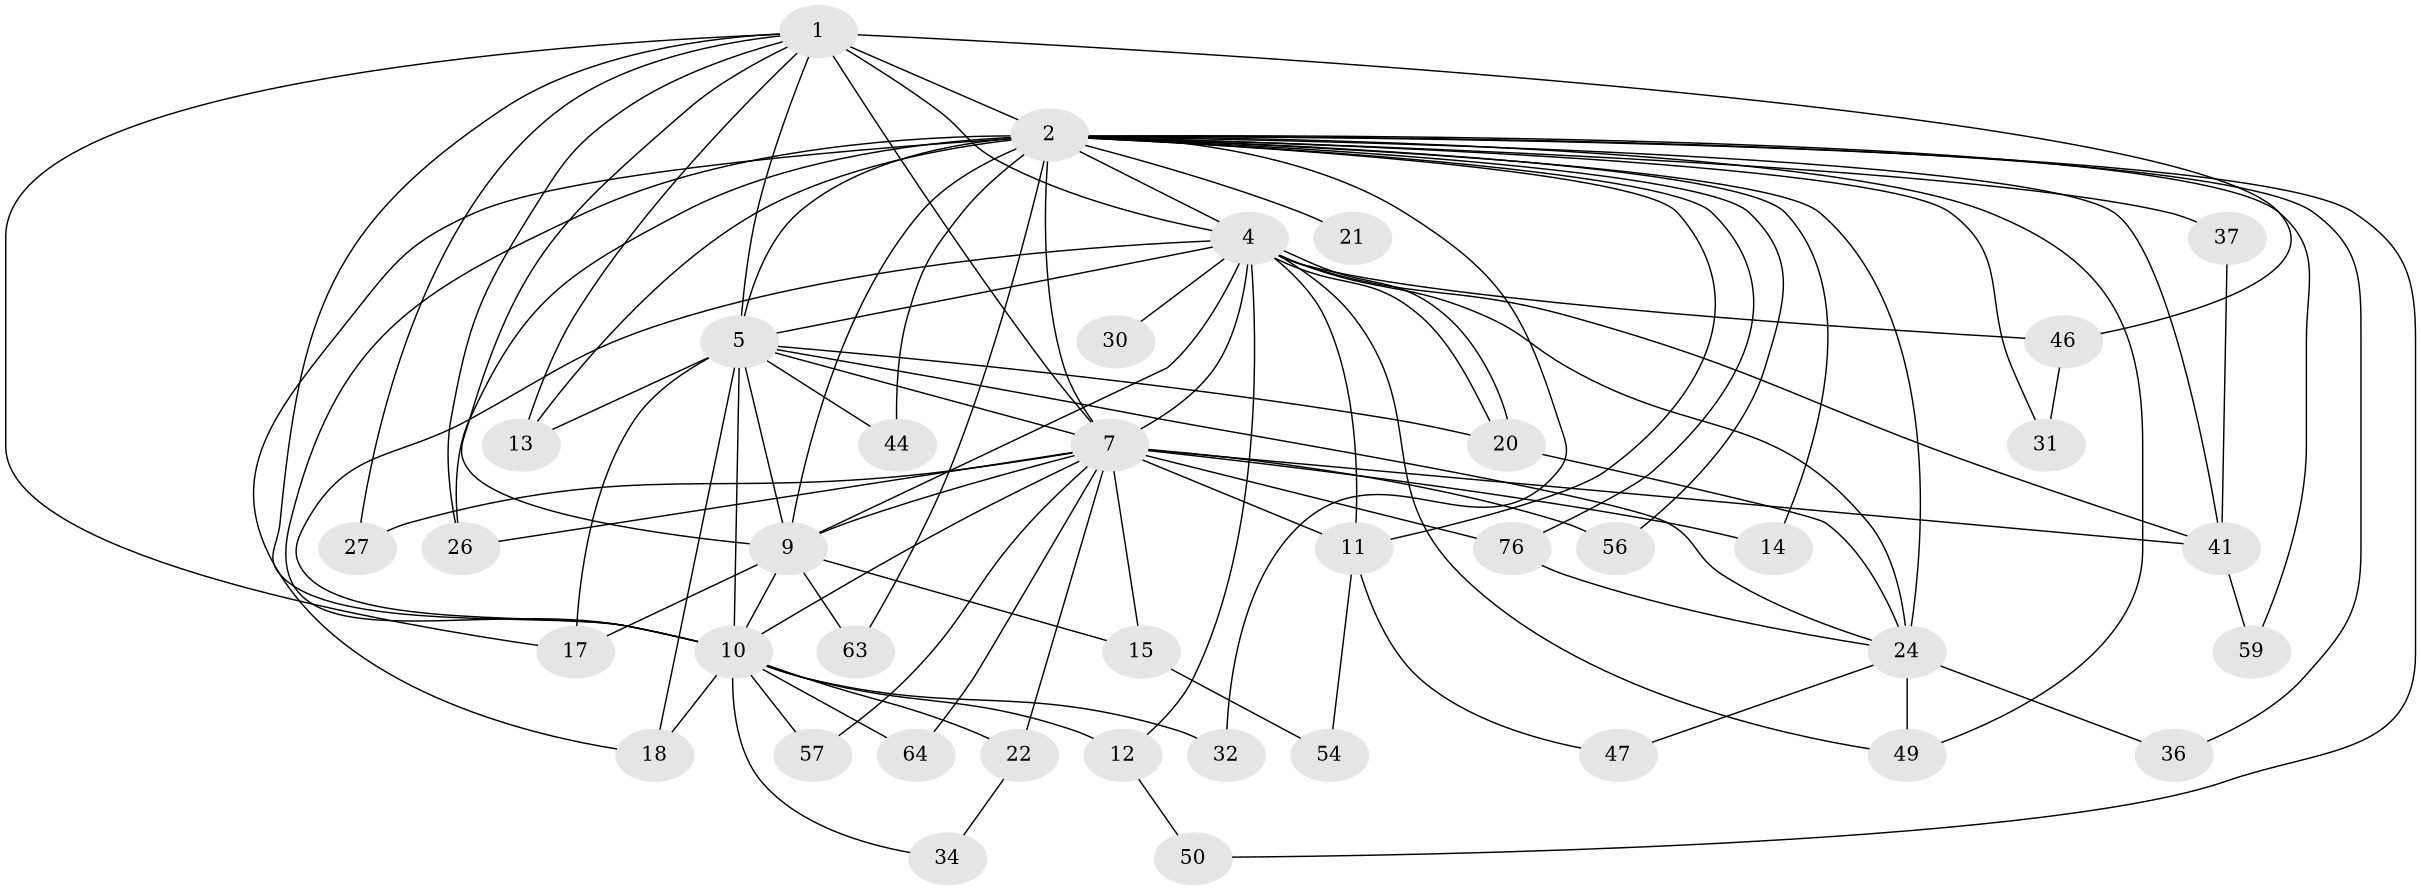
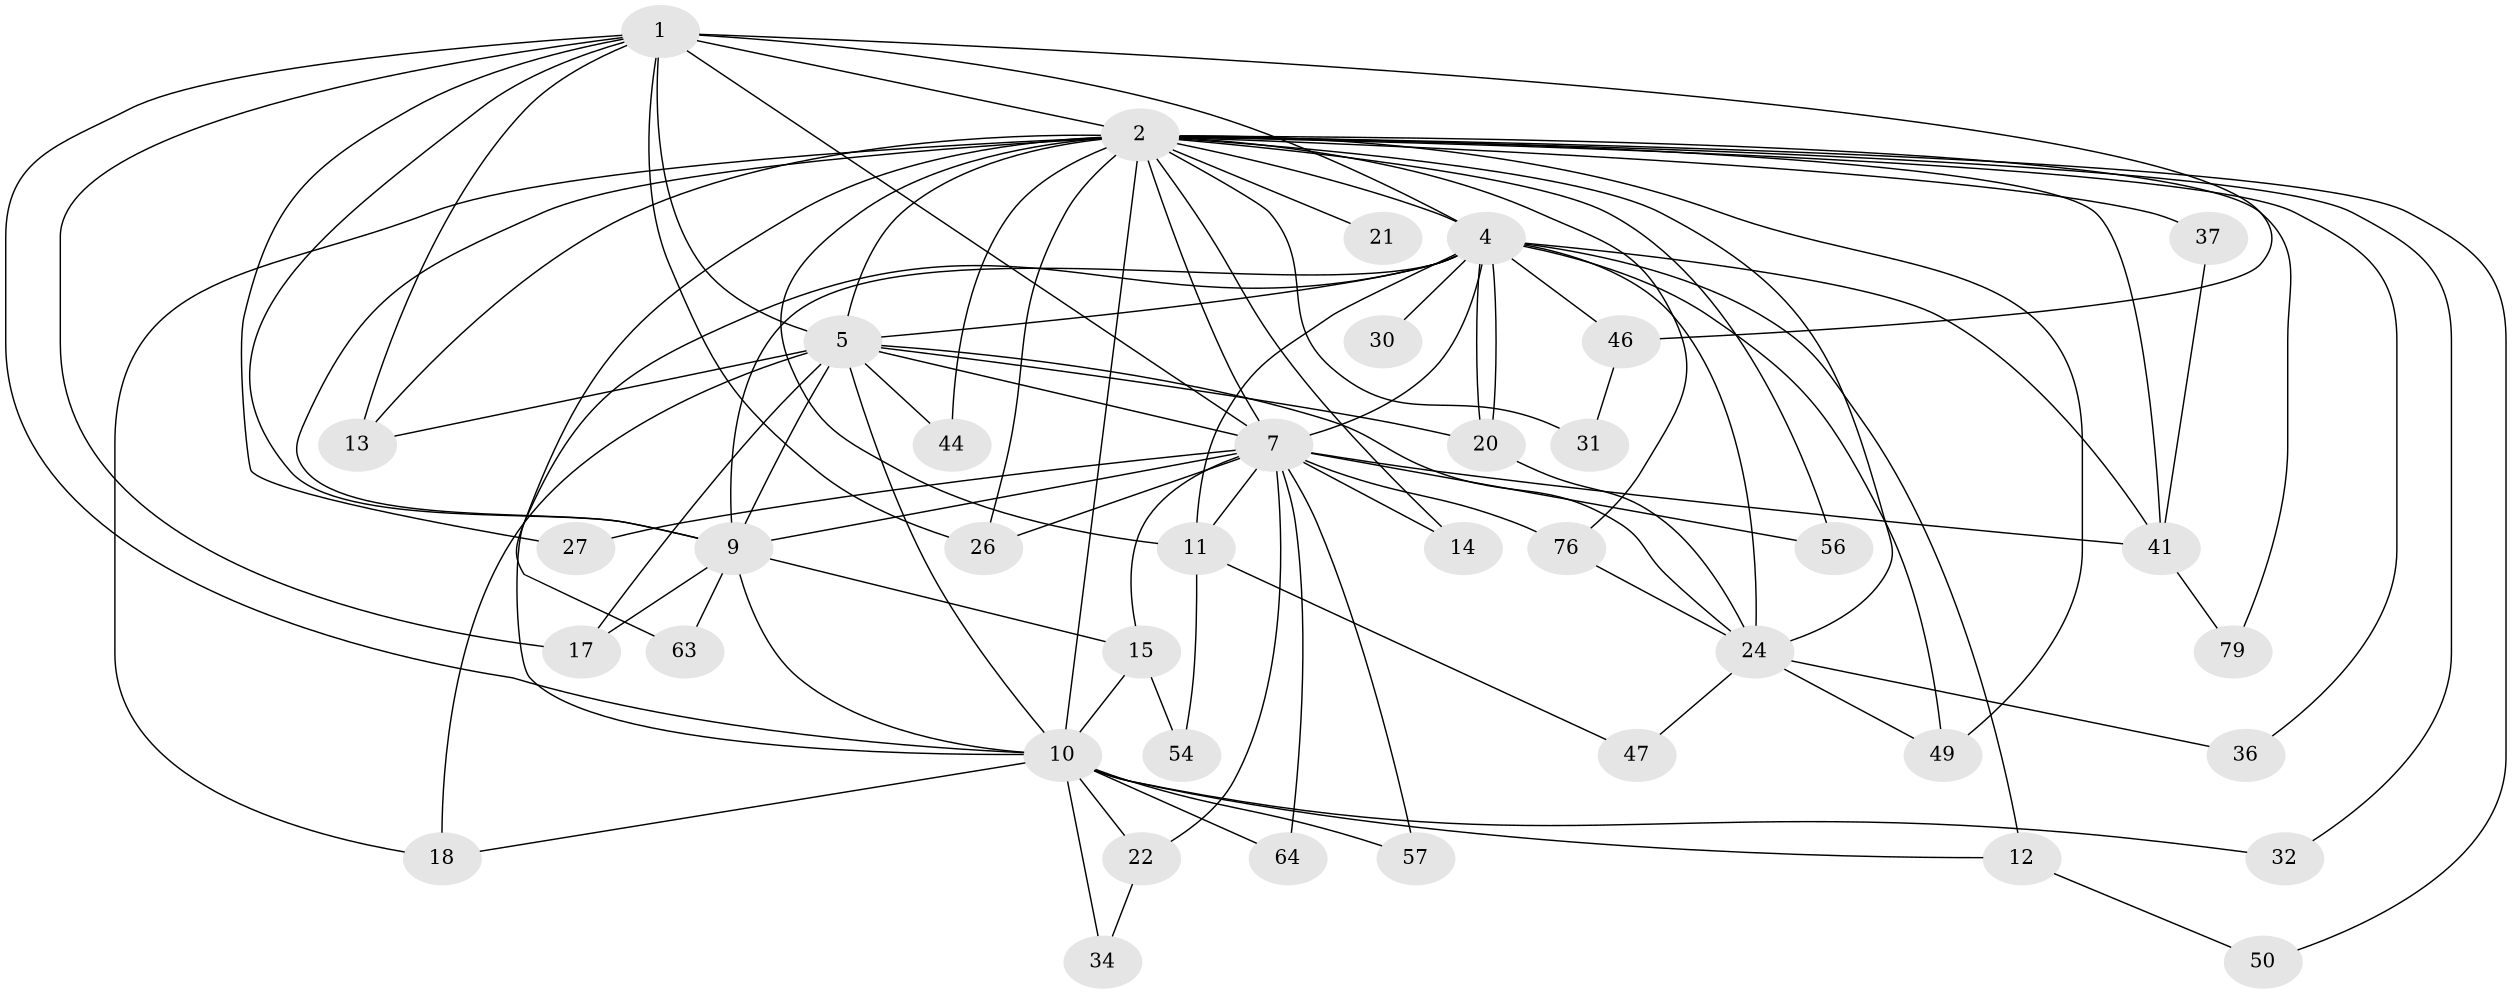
edge "7" -- "10": now "15" -- "10"
node "59": label "59" -> "79"
